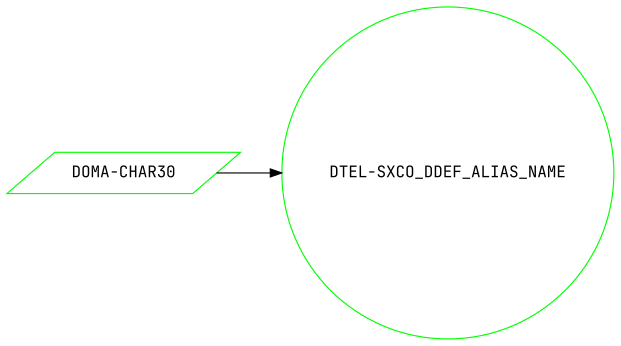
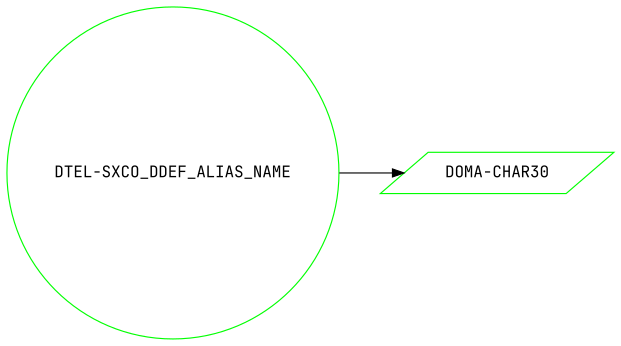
edge "DOMA-CHAR30" -> "DTEL-SXCO_DDEF_ALIAS_NAME": reversed
